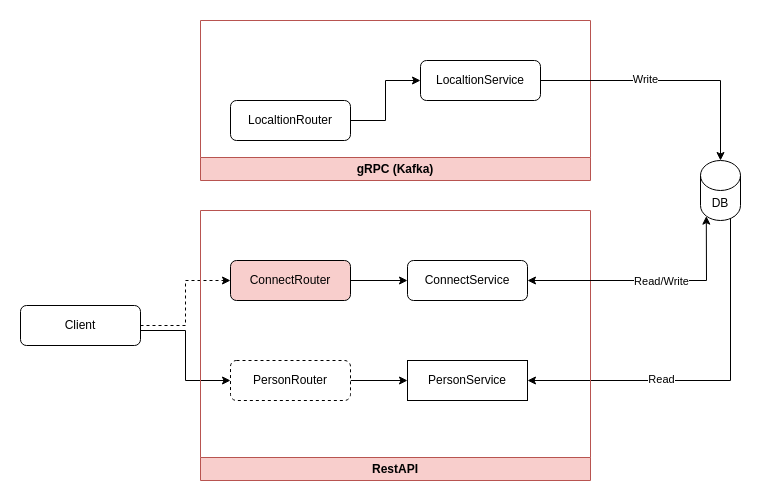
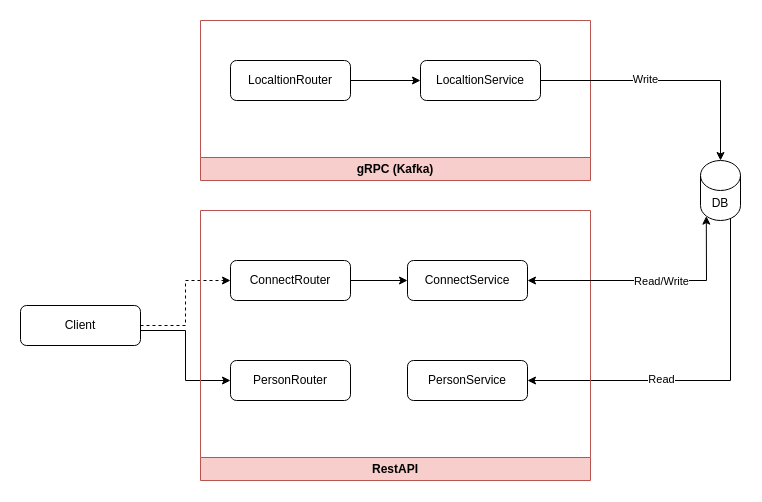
node "LocaltionRouter": moved (291, 121) -> (291, 81)
node "ConnectRouter": fillcolor #f8cecc -> #ffffff
node "PersonRouter": style dashed -> solid
edge "PersonRouter" -> "PersonService": removed
node "PersonService": shape rectangle -> rounded rectangle
